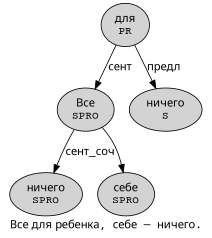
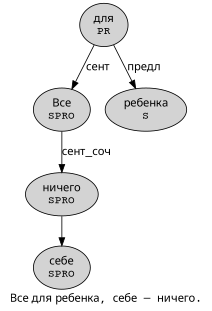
node "ничего S": label "ничего S" -> "ребенка S"
edge "Все SPRO" -> "себе SPRO": now "ничего SPRO" -> "себе SPRO"
